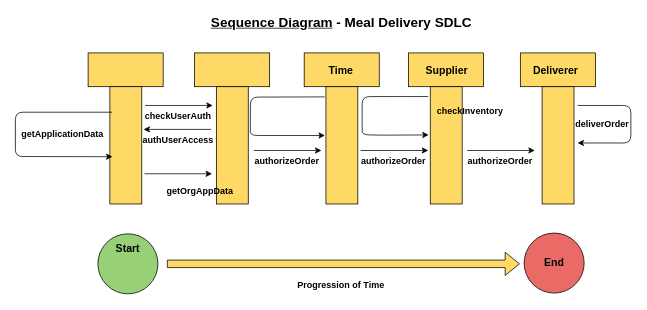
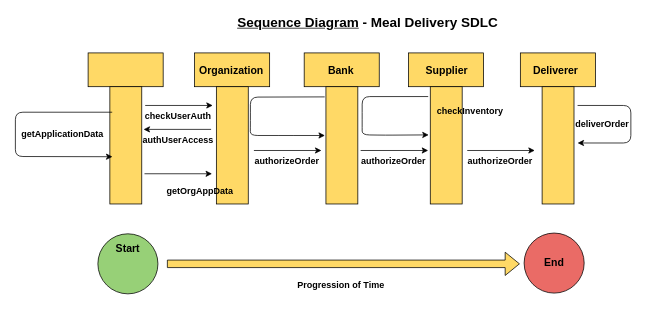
node "Sequence Diagram - Meal Delivery SDLC": moved (341, 23) -> (368, 23)
node "Organization": added
node "Time": label "Time" -> "Bank"
